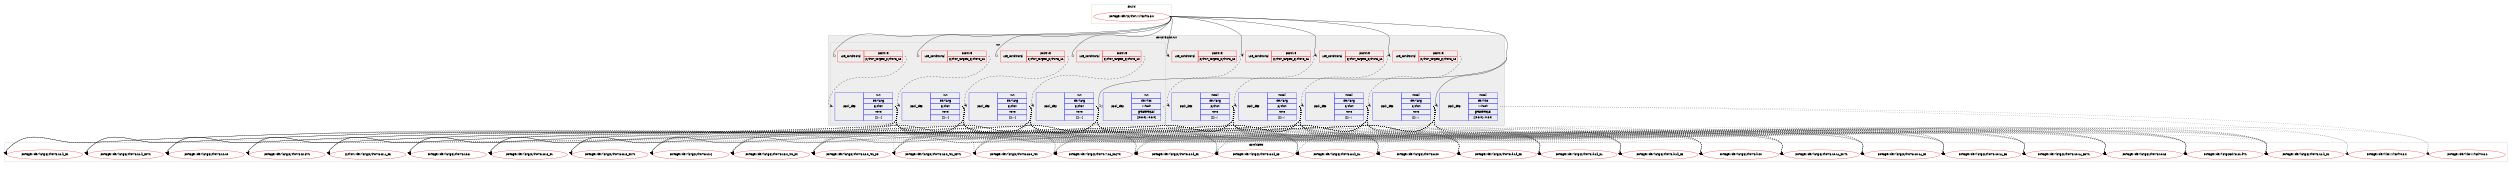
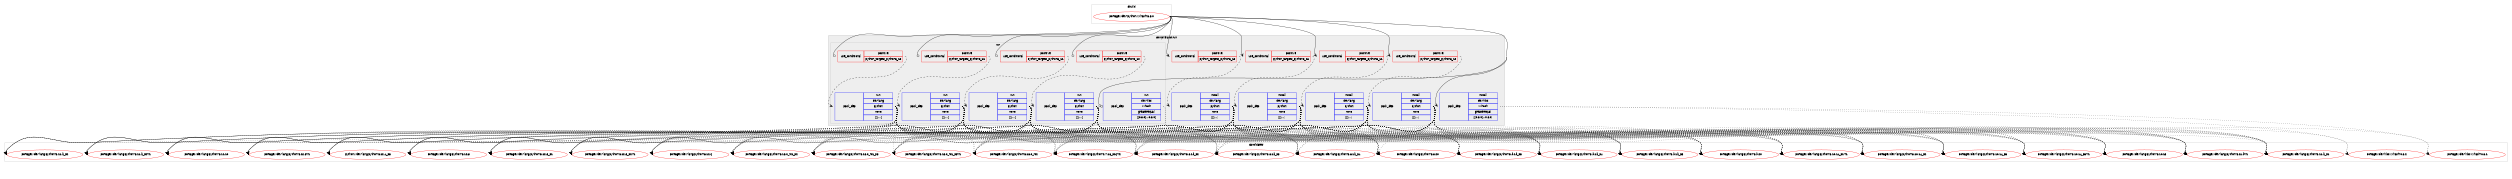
node "portage://dev-lang/pack-3.11.9-r1": label "portage://dev-lang/pack-3.11.9-r1" -> "portage://dev-lang/python-3.11.9-r1"
